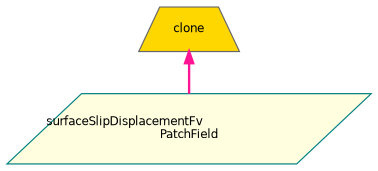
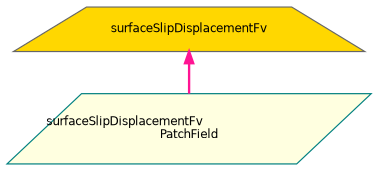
node "clone": label "clone" -> "surfaceSlipDisplacementFv"
